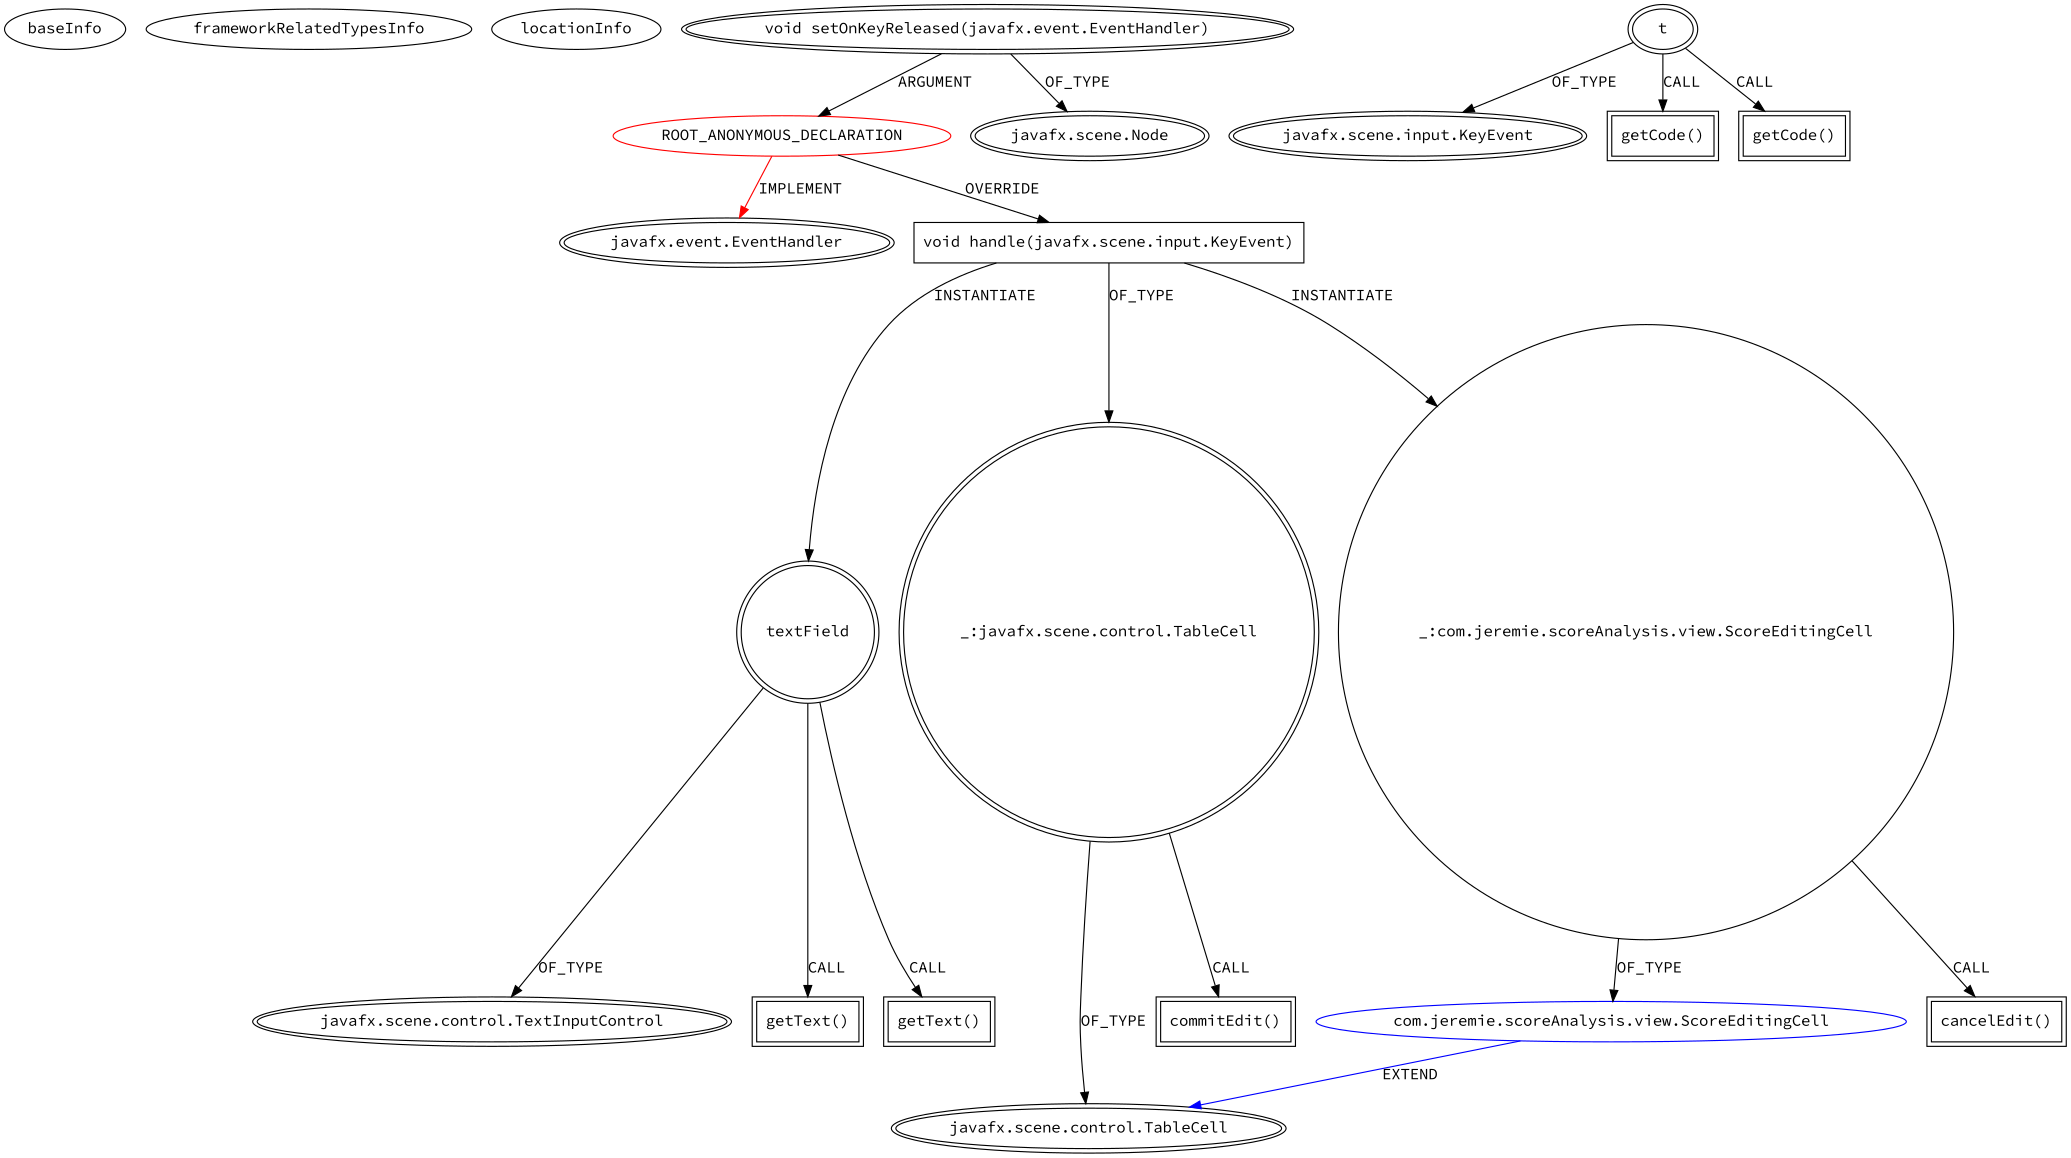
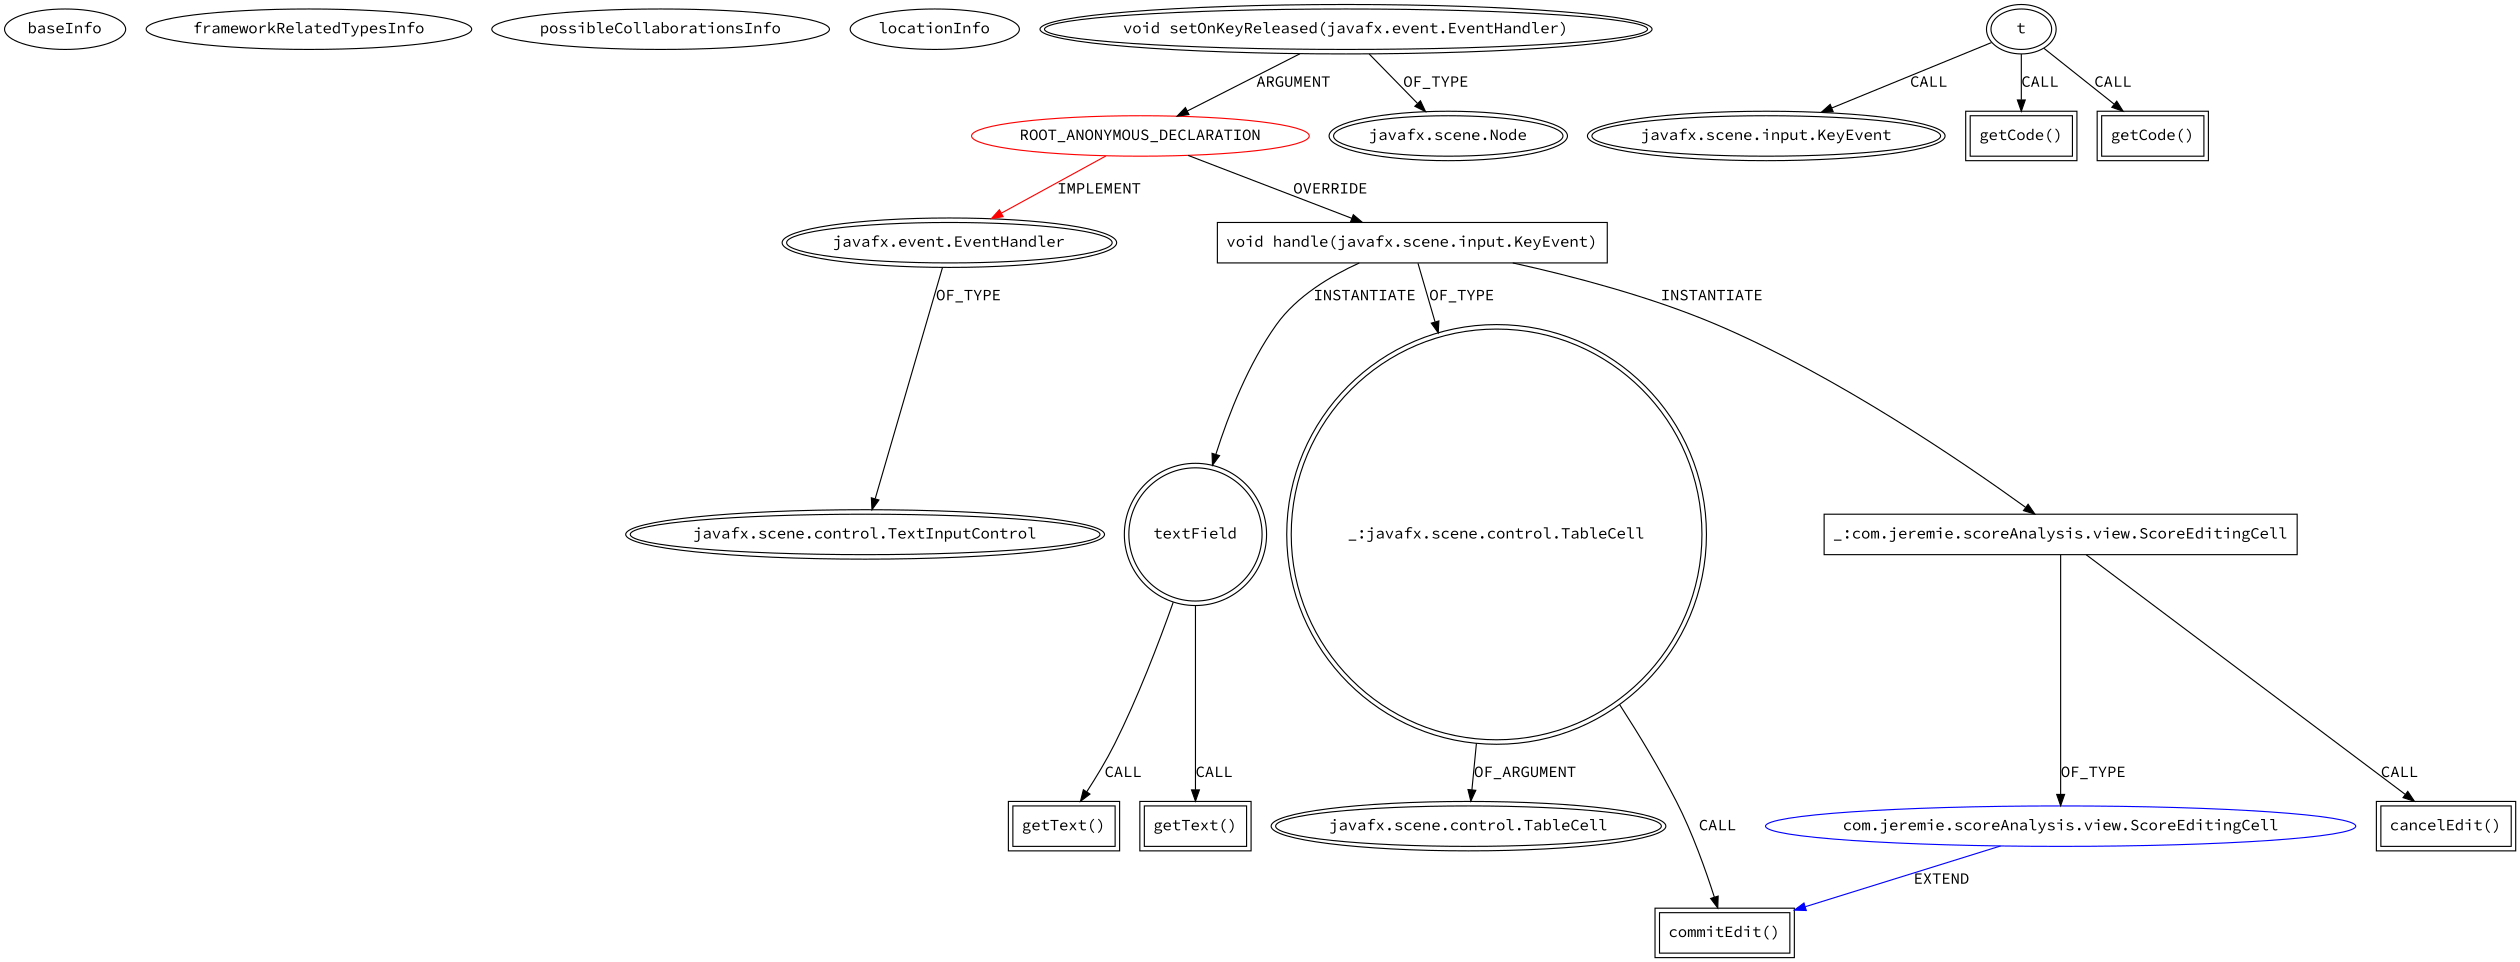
node "possibleCollaborationsInfo": added
edge "t" -> "javafx.scene.input.KeyEvent": label "OF_TYPE" -> "CALL"
node "_:com.jeremie.scoreAnalysis.view.ScoreEditingCell": shape circle -> box
edge "textField" -> "javafx.scene.control.TextInputControl": now "javafx.event.EventHandler" -> "javafx.scene.control.TextInputControl"
edge "_:javafx.scene.control.TableCell" -> "javafx.scene.control.TableCell": label "OF_TYPE" -> "OF_ARGUMENT"
edge "com.jeremie.scoreAnalysis.view.ScoreEditingCell" -> "javafx.scene.control.TableCell": now "com.jeremie.scoreAnalysis.view.ScoreEditingCell" -> "commitEdit()"
